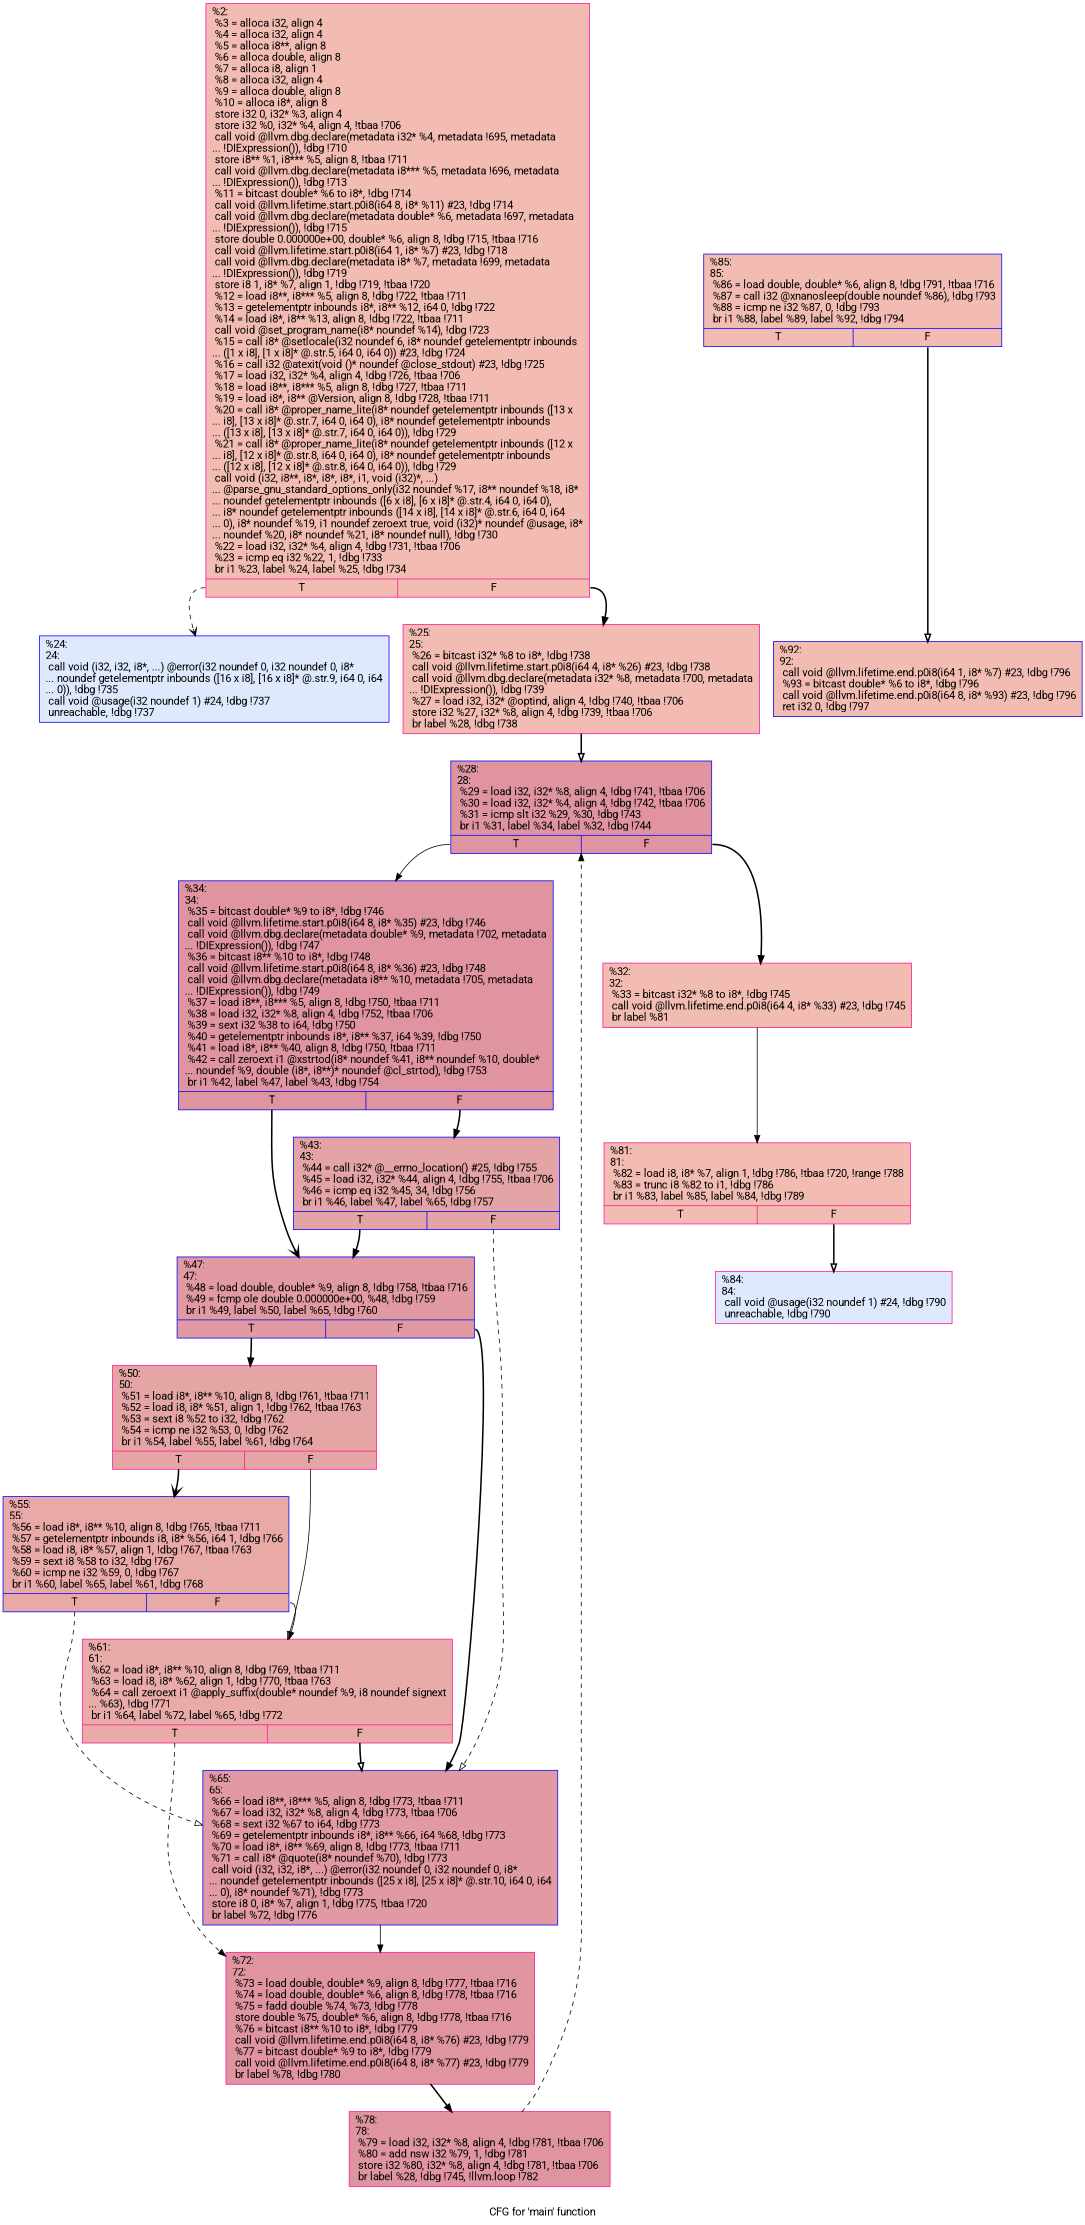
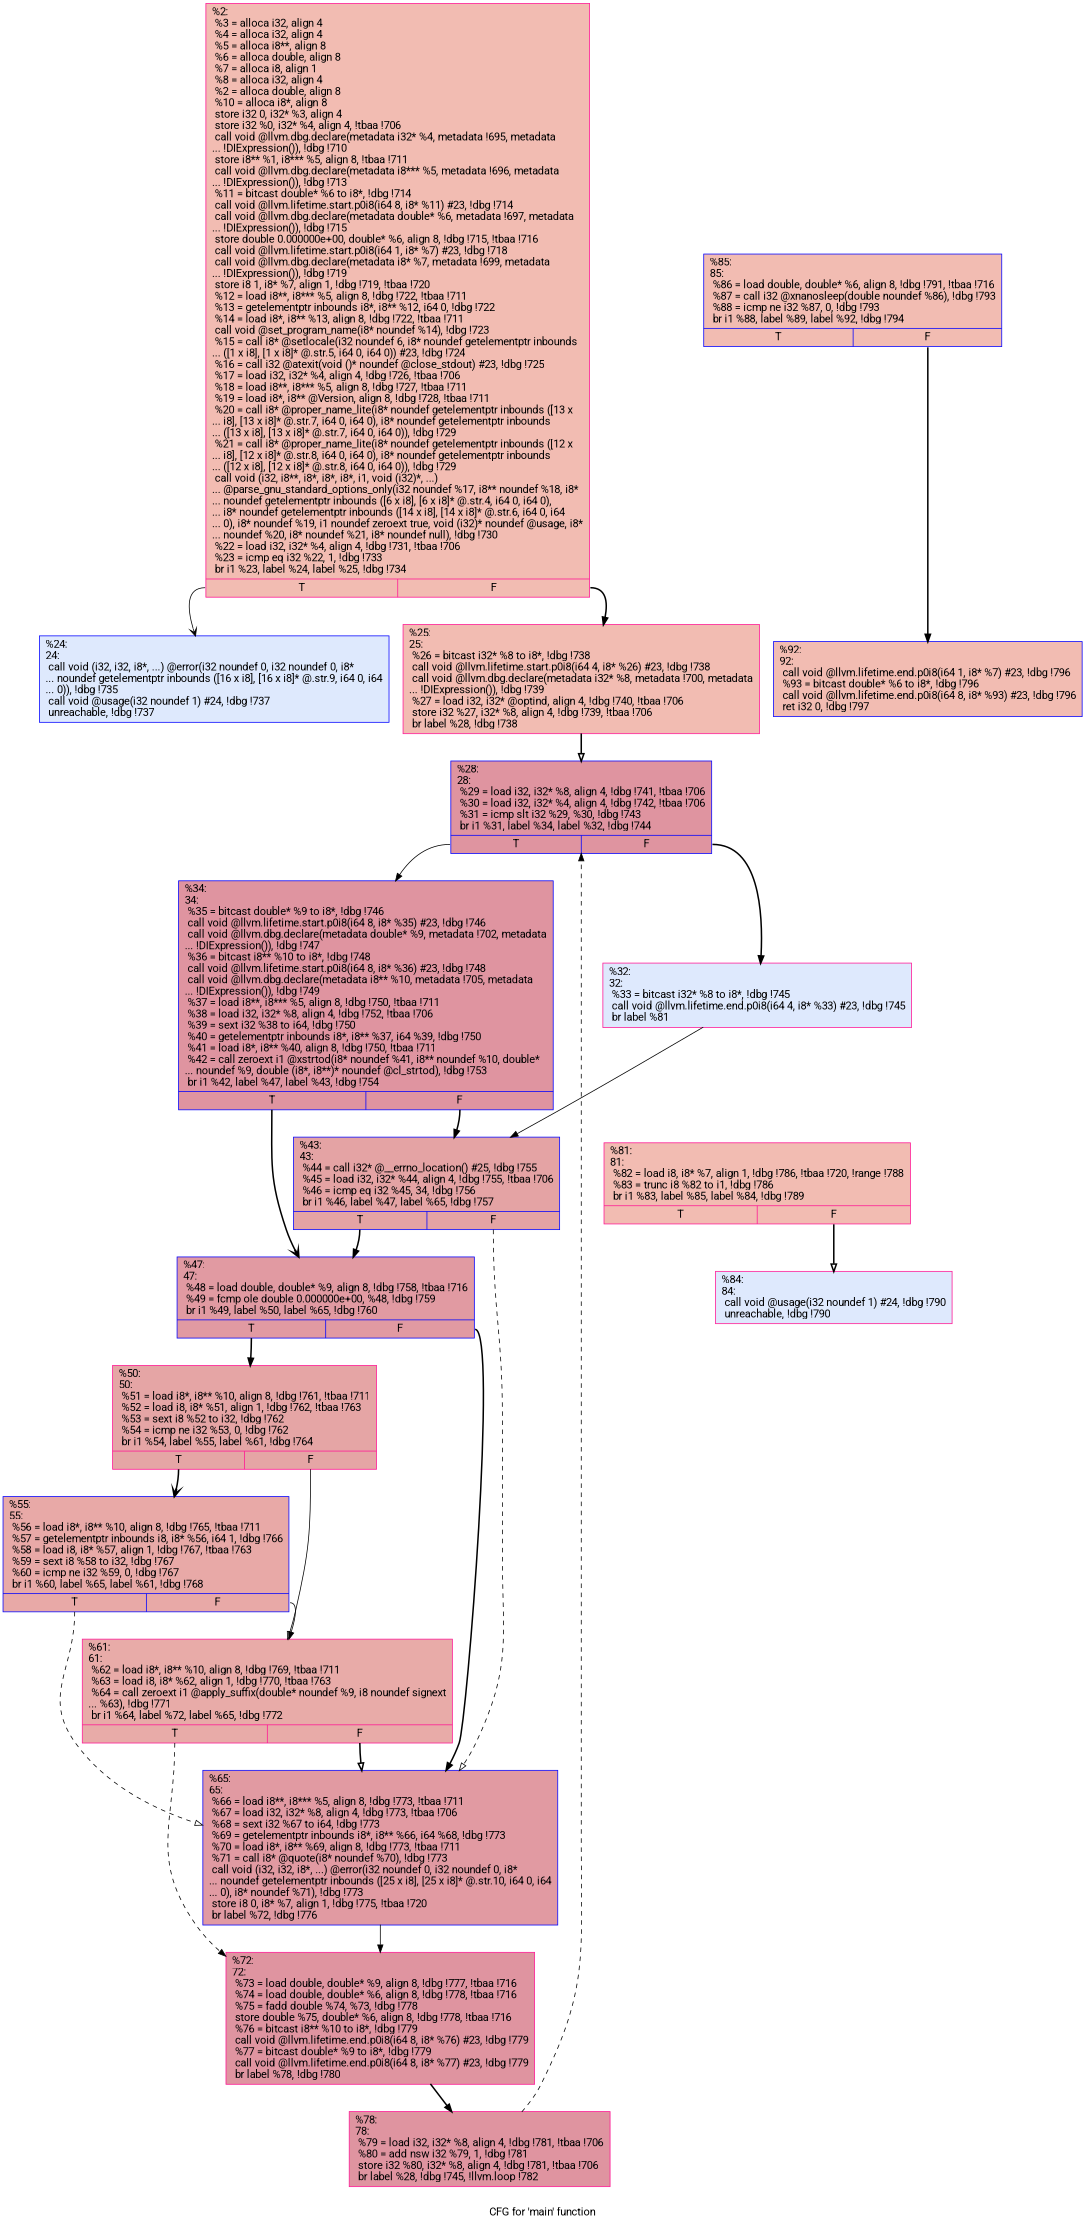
node "%2:": text "%9 = alloca double, align 8" -> "%2 = alloca double, align 8"
edge "%85:" -> "%92:": arrowhead onormal -> normal
edge "%2:" -> "%24:": style dashed -> solid
node "%32:": fillcolor #e1675170 -> #b5cdfa70
edge "%32:" -> "%81:": now "%32:" -> "%43:"
